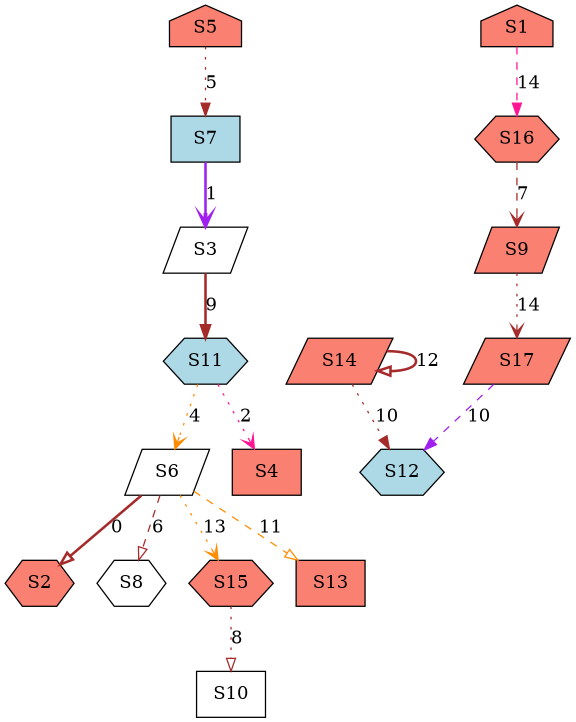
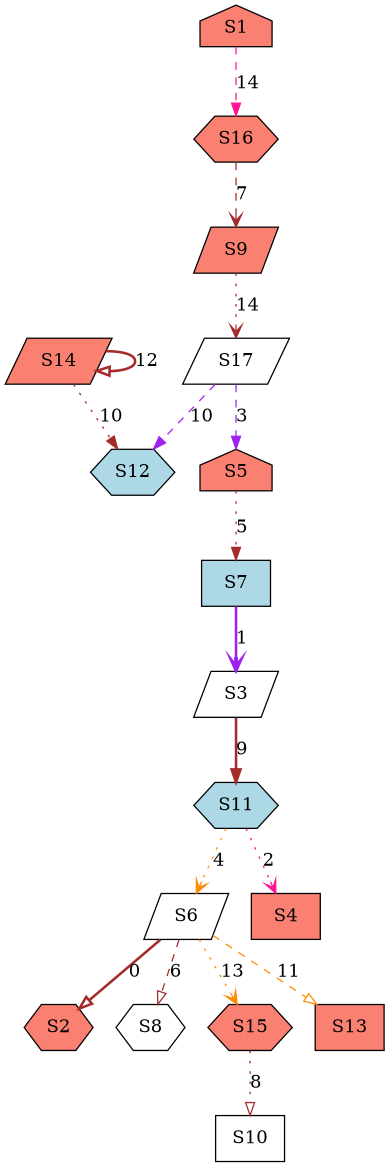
node "S17": fillcolor salmon -> white
edge "S17" -> "S5": added, label "3"
